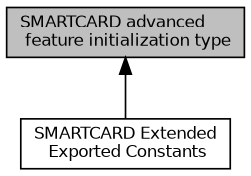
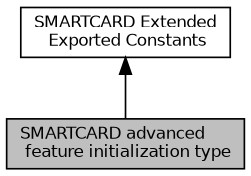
edge "SMARTCARD Extended Exported Constants" -> "SMARTCARD advanced feature initialization type": reversed
